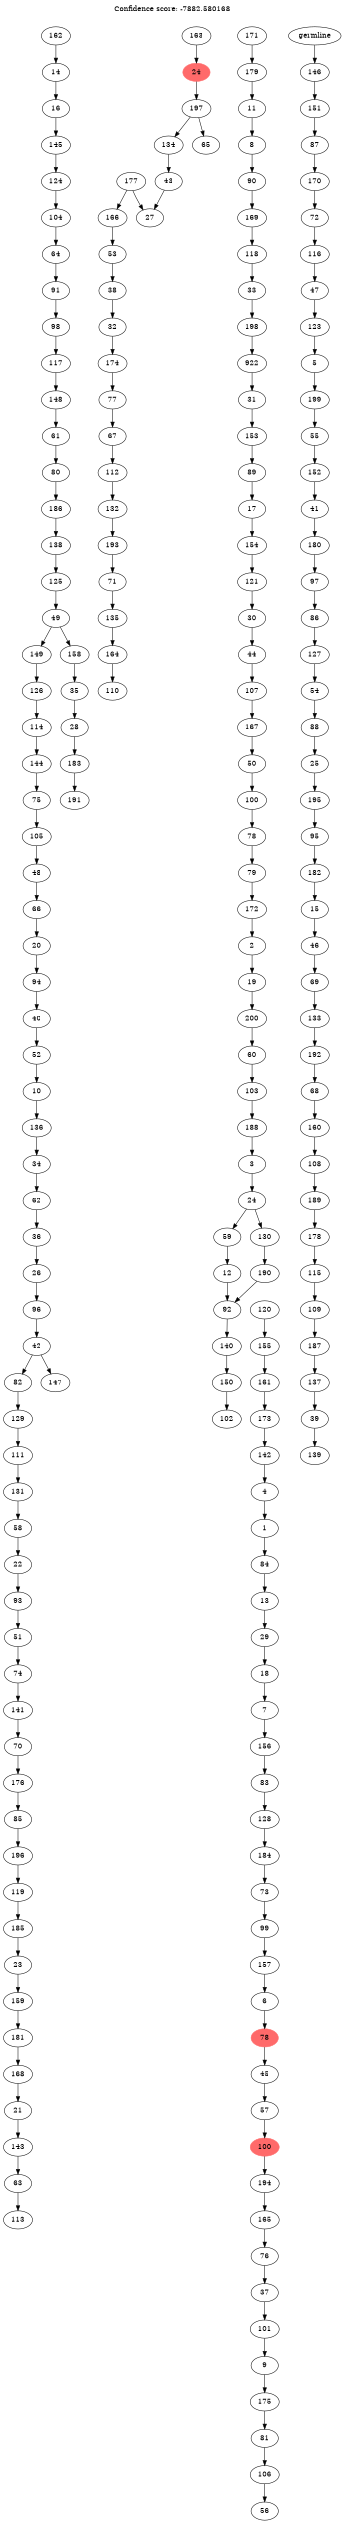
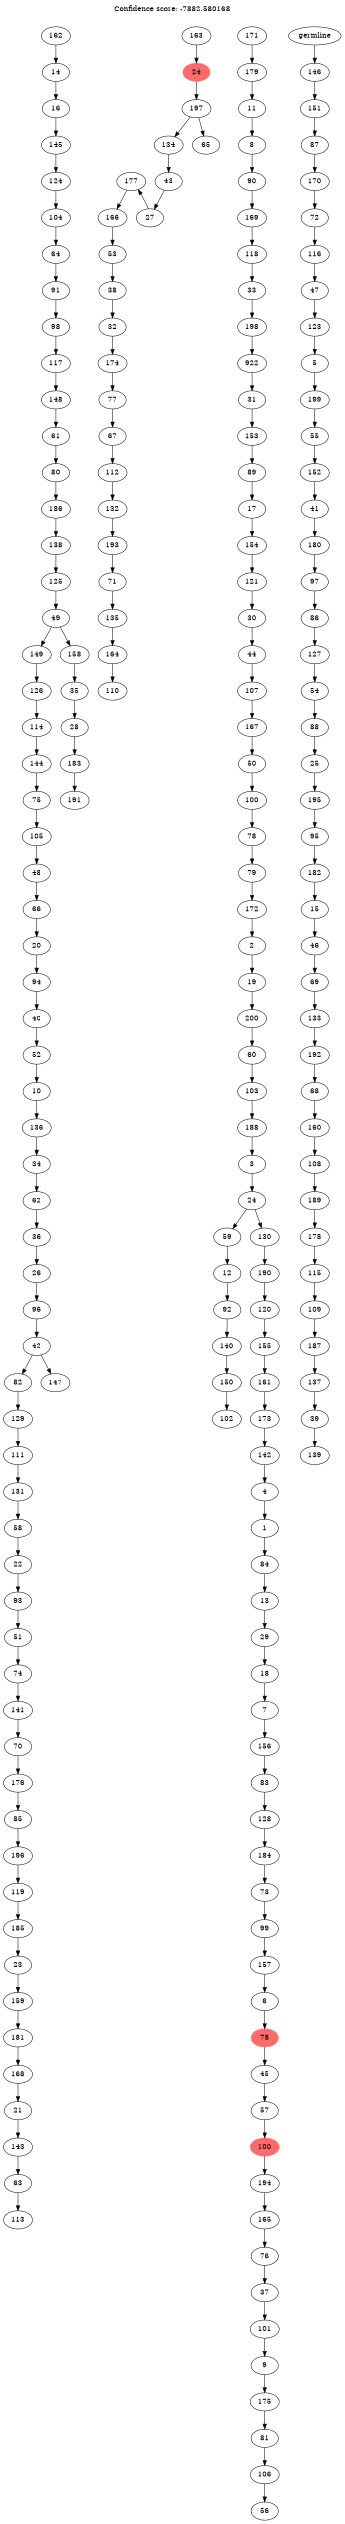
edge "177" -> "27": reversed
edge "190" -> "92": now "190" -> "120"
